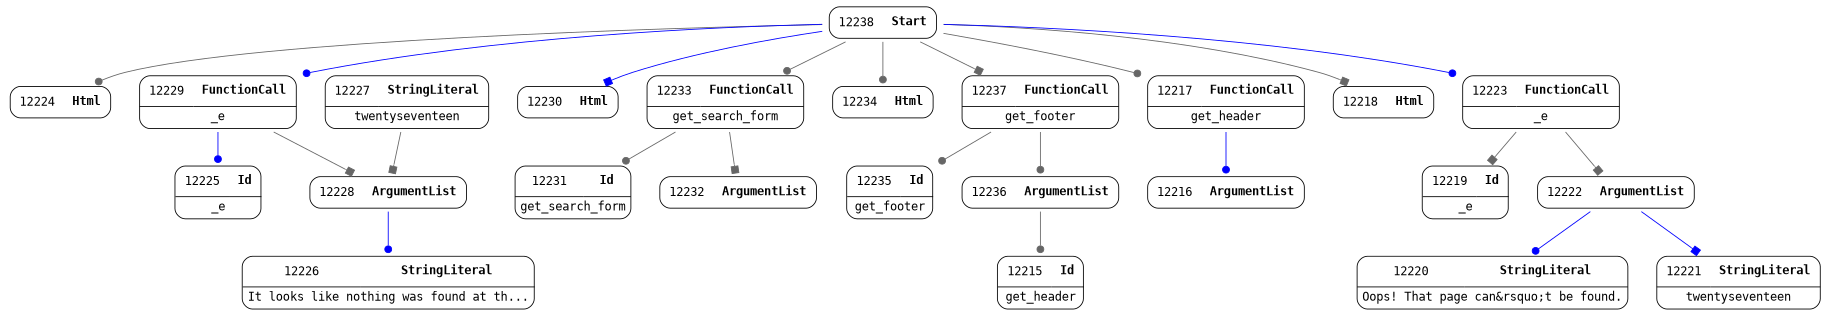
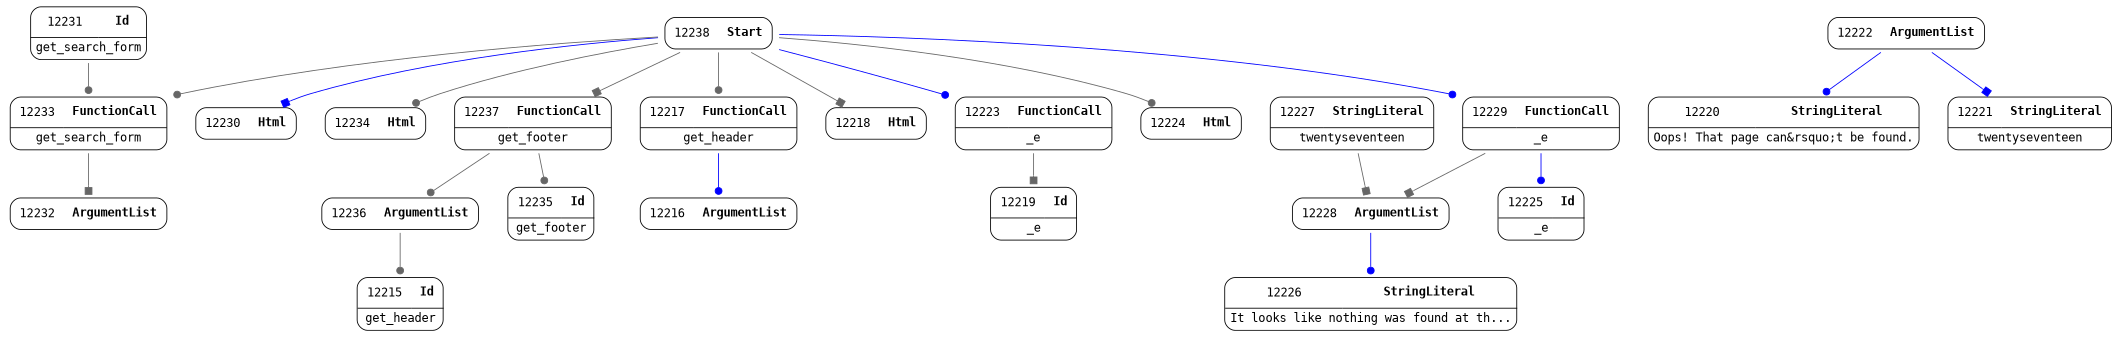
edge "12233" -> "12231": reversed
edge "12223" -> "12222": removed
